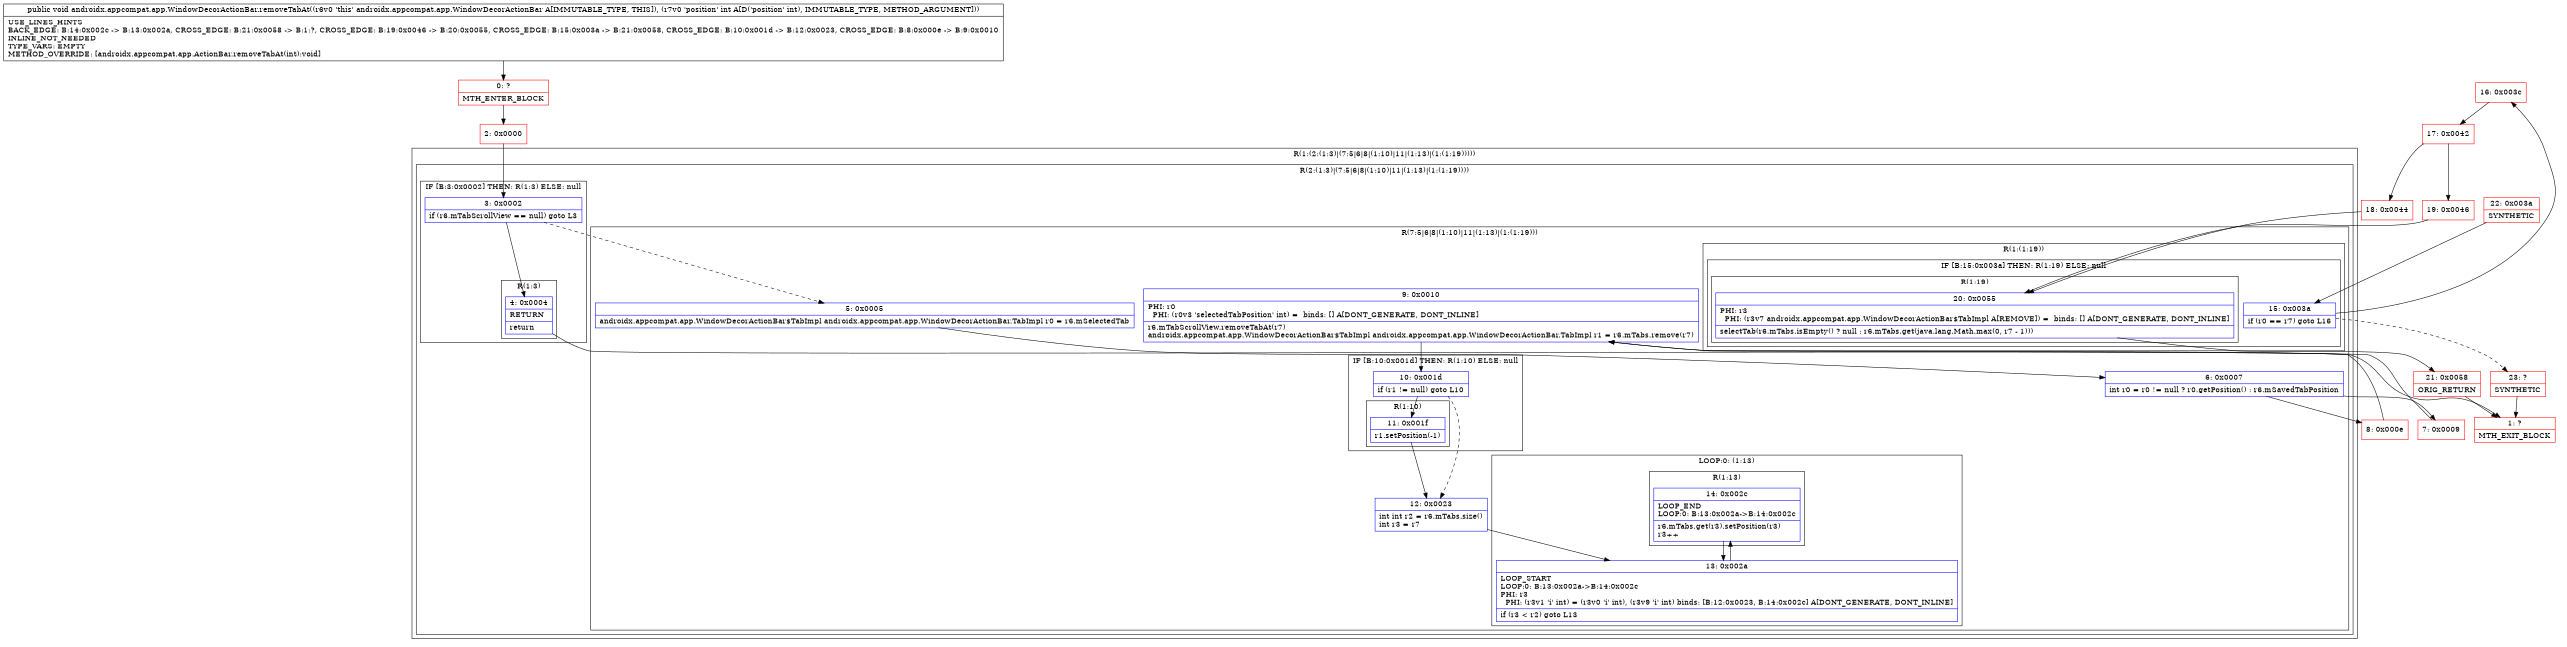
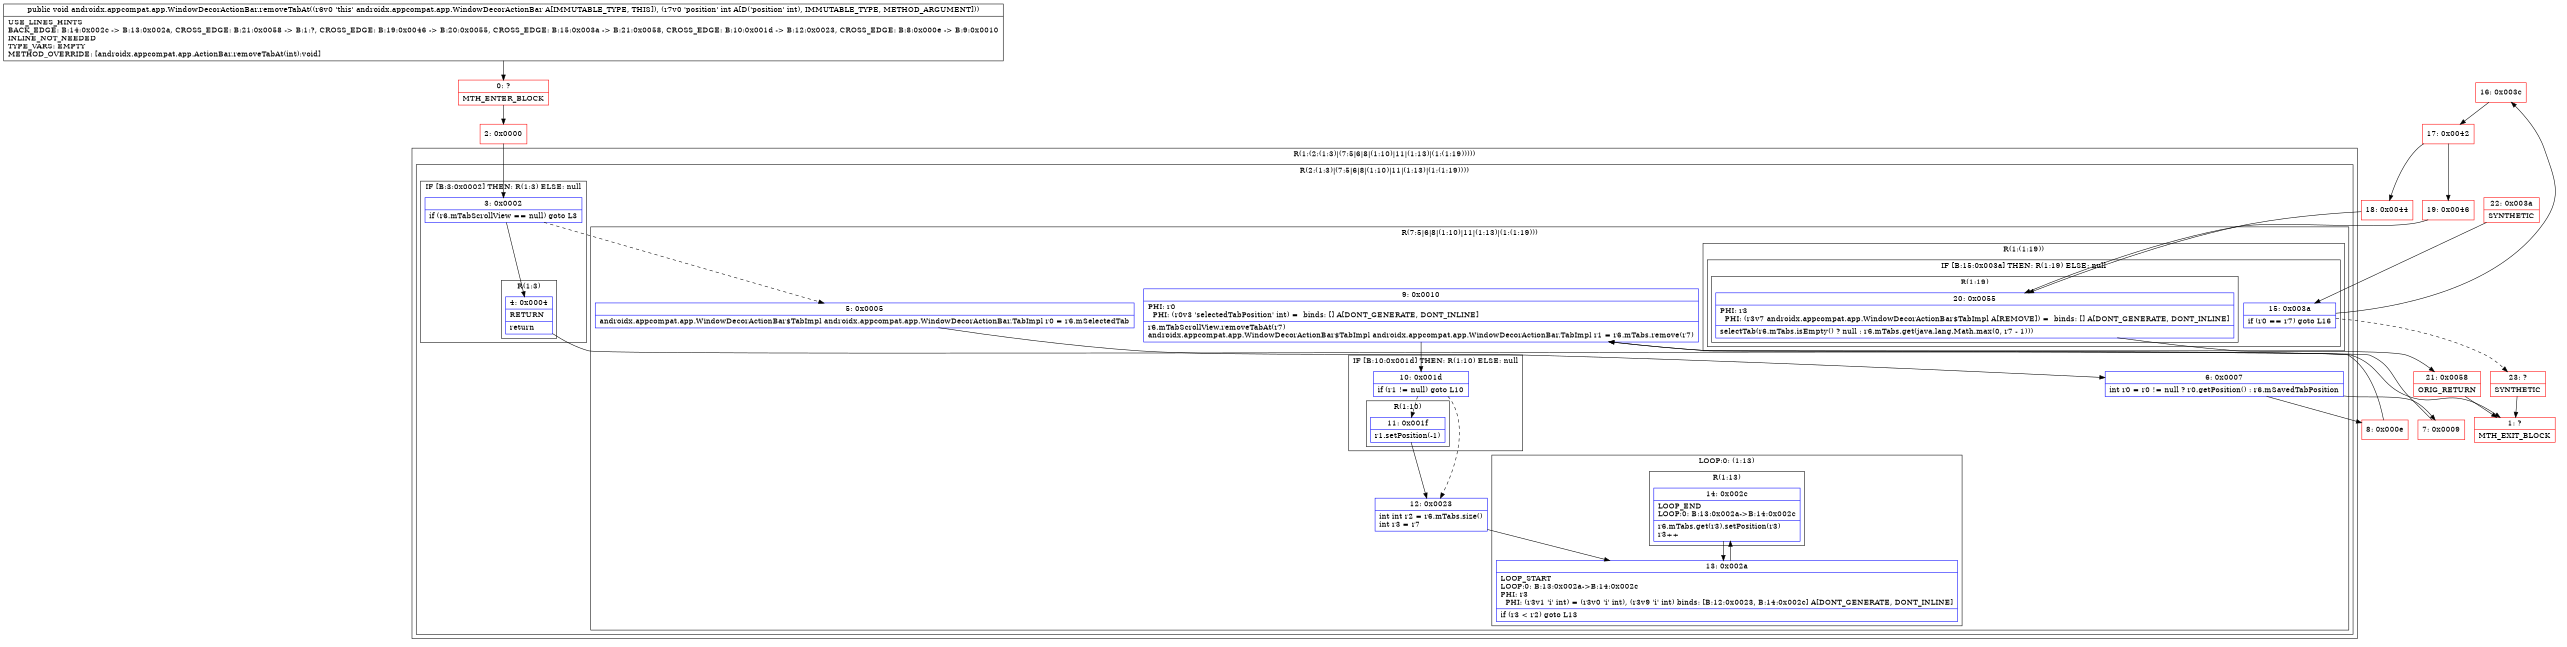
edge "10: 0x001d" -> "11: 0x001f": style solid -> dashed
